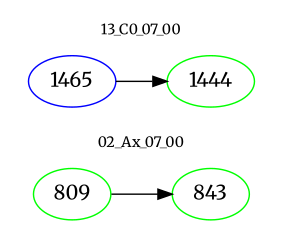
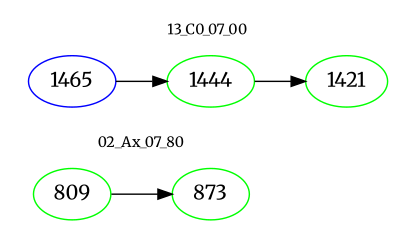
node "1421": added
cluster "02_Ax_07_00": label "02_Ax_07_00" -> "02_Ax_07_80"
node "843": label "843" -> "873"
